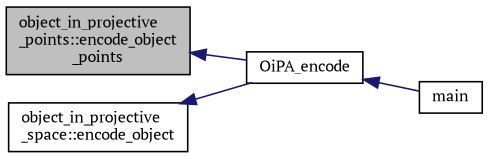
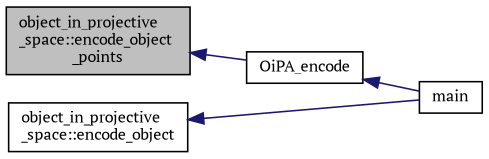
node "object_in_projective _points::encode_object _points": label "object_in_projective _points::encode_object _points" -> "object_in_projective _space::encode_object _points"
edge "OiPA_encode" -> "object_in_projective _space::encode_object": now "main" -> "object_in_projective _space::encode_object"
